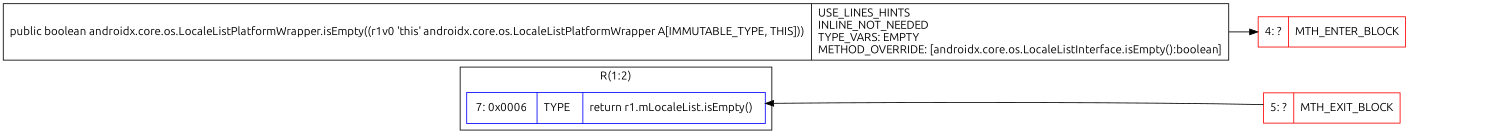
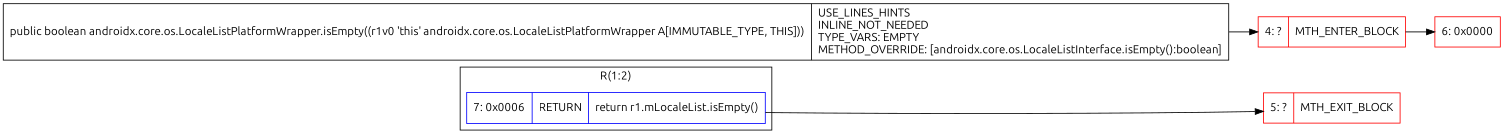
node "6: 0x0000": added
edge "5: ?" -> "7: 0x0006": reversed
node "7: 0x0006": text "TYPE" -> "RETURN"
